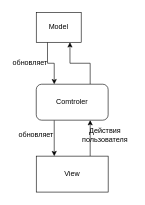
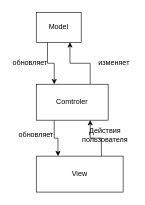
node "изменяет": added
node "Comtroler": shape rounded rectangle -> rectangle
node "View": size 72x36 -> 87x36
